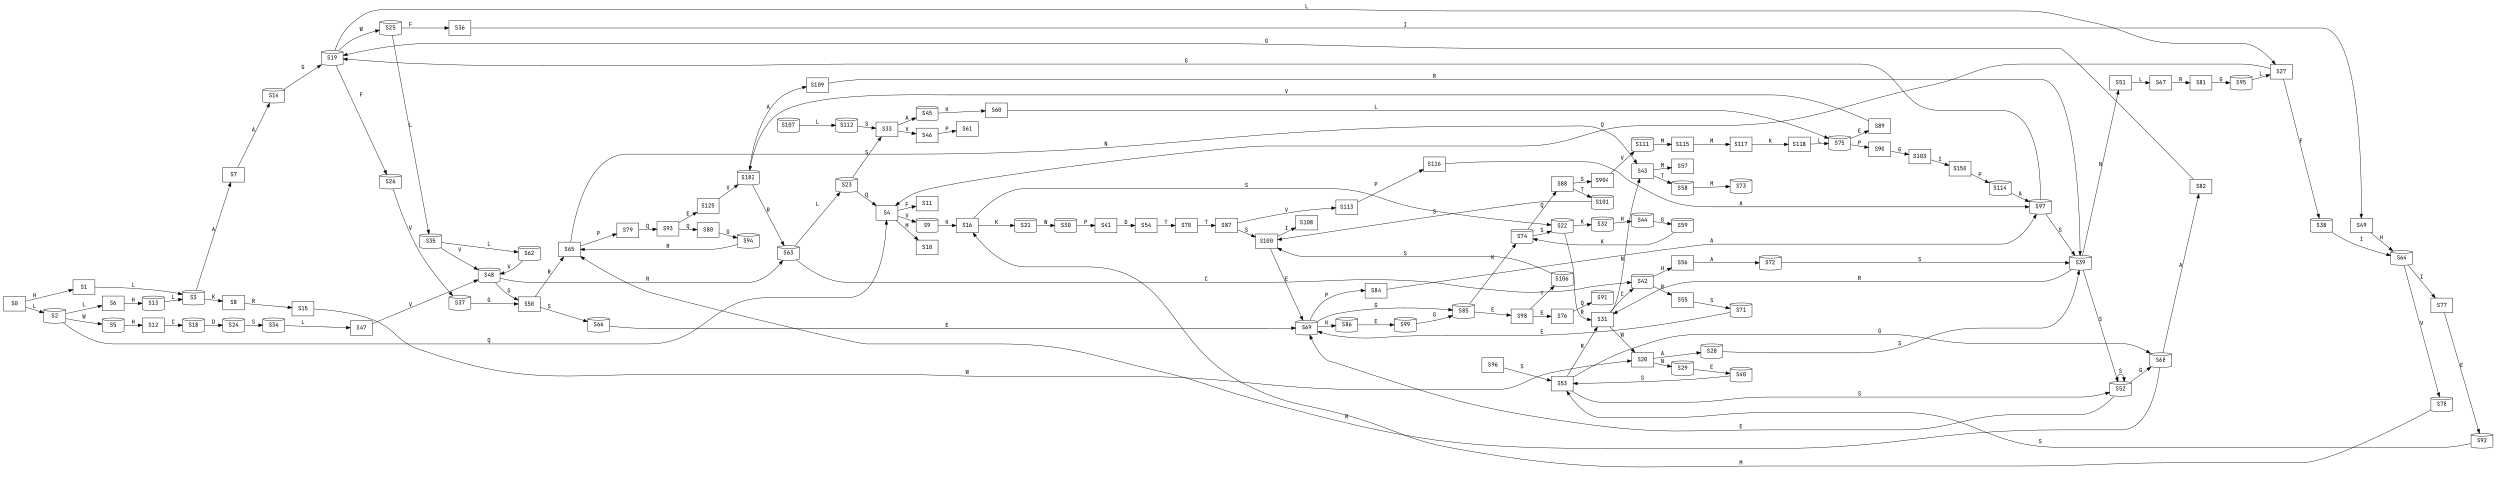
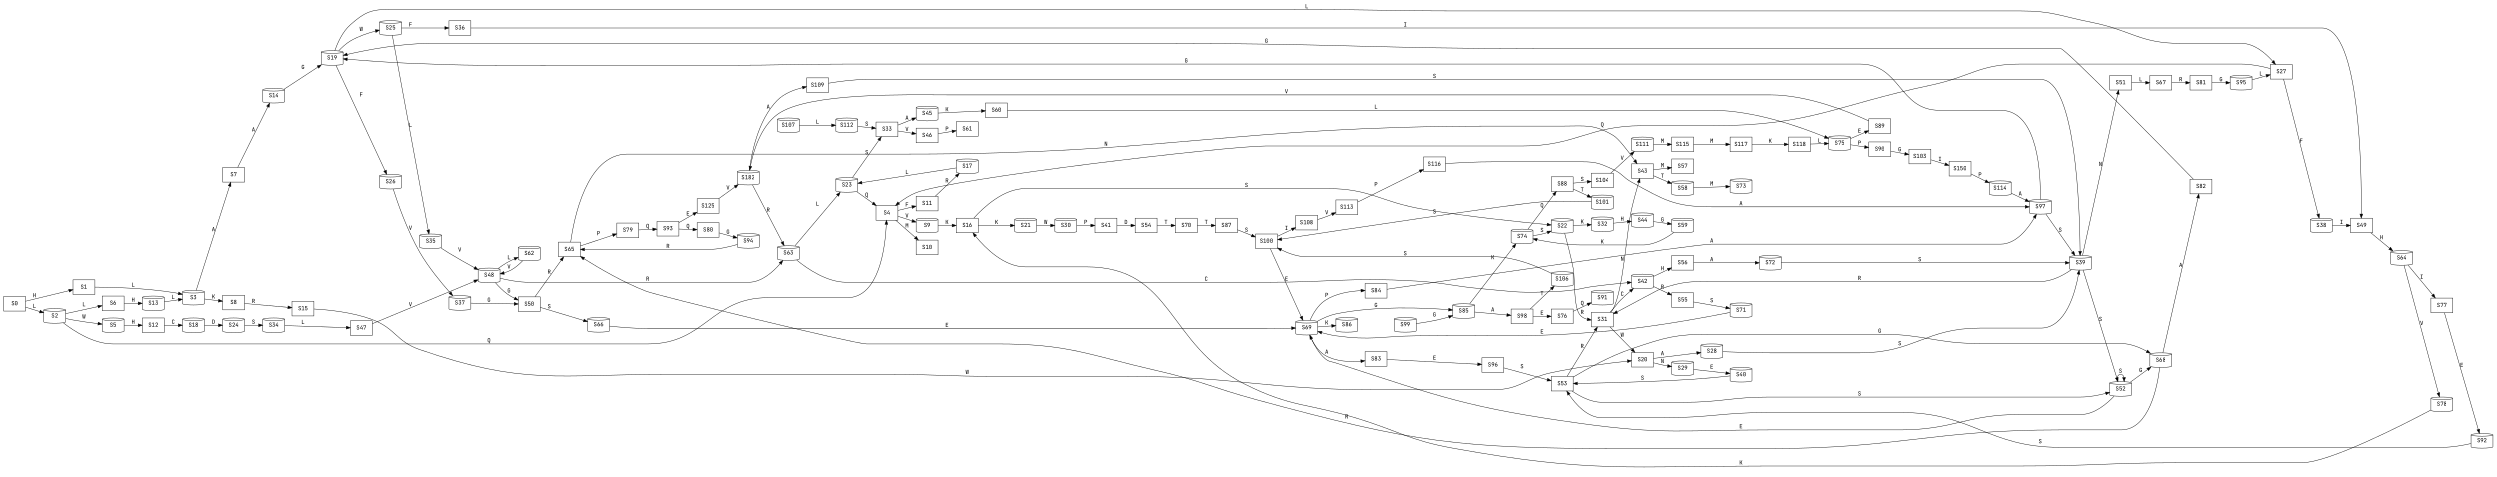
edge "S109" -> "S39": label "R" -> "S"
node "S17": added
node "S904": label "S904" -> "S104"
edge "S87" -> "S113": now "S108" -> "S113"
edge "S38" -> "S64": now "S38" -> "S49"
edge "S35" -> "S62": now "S48" -> "S62"
edge "S85" -> "S98": label "E" -> "A"
edge "S86" -> "S99": removed, label "E"
node "S83": added
edge "S78" -> "S16": label "M" -> "K"
